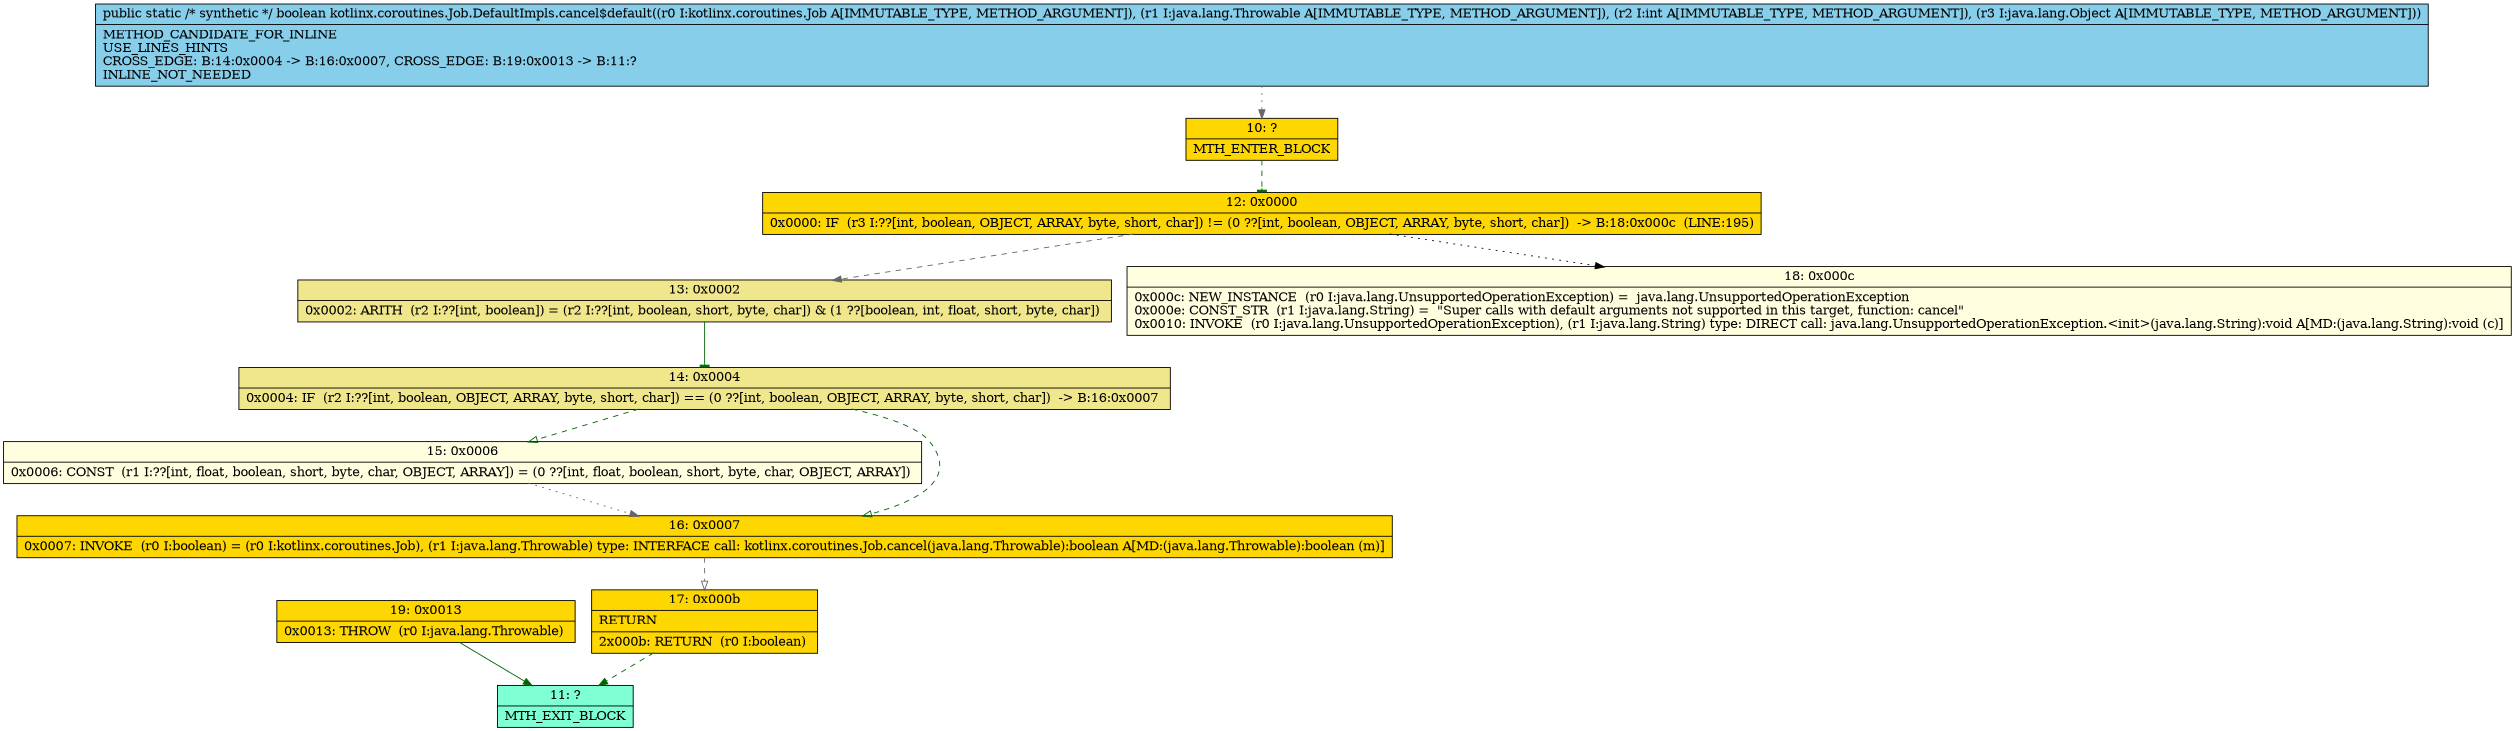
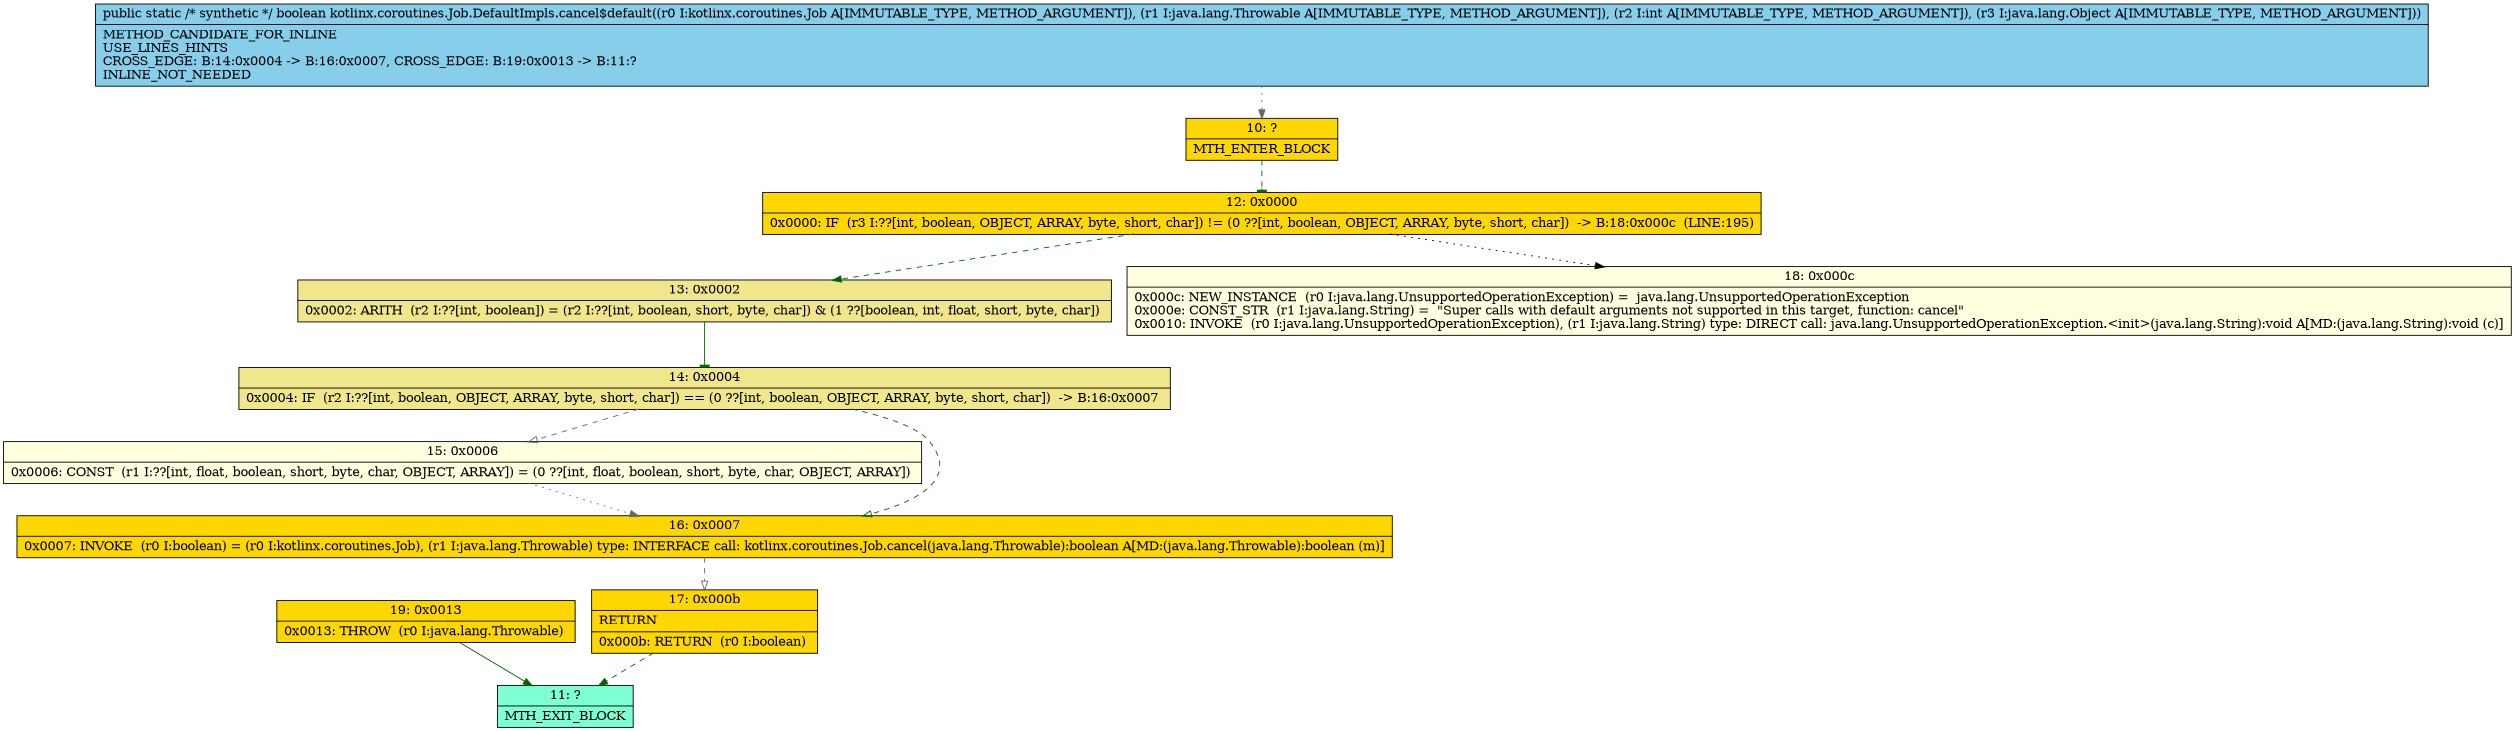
edge "12: 0x0000" -> "13: 0x0002": color gray40 -> darkgreen
edge "14: 0x0004" -> "15: 0x0006": color darkgreen -> gray40
node "17: 0x000b": text "2x000b: RETURN  (r0 I:boolean)" -> "0x000b: RETURN  (r0 I:boolean)"
